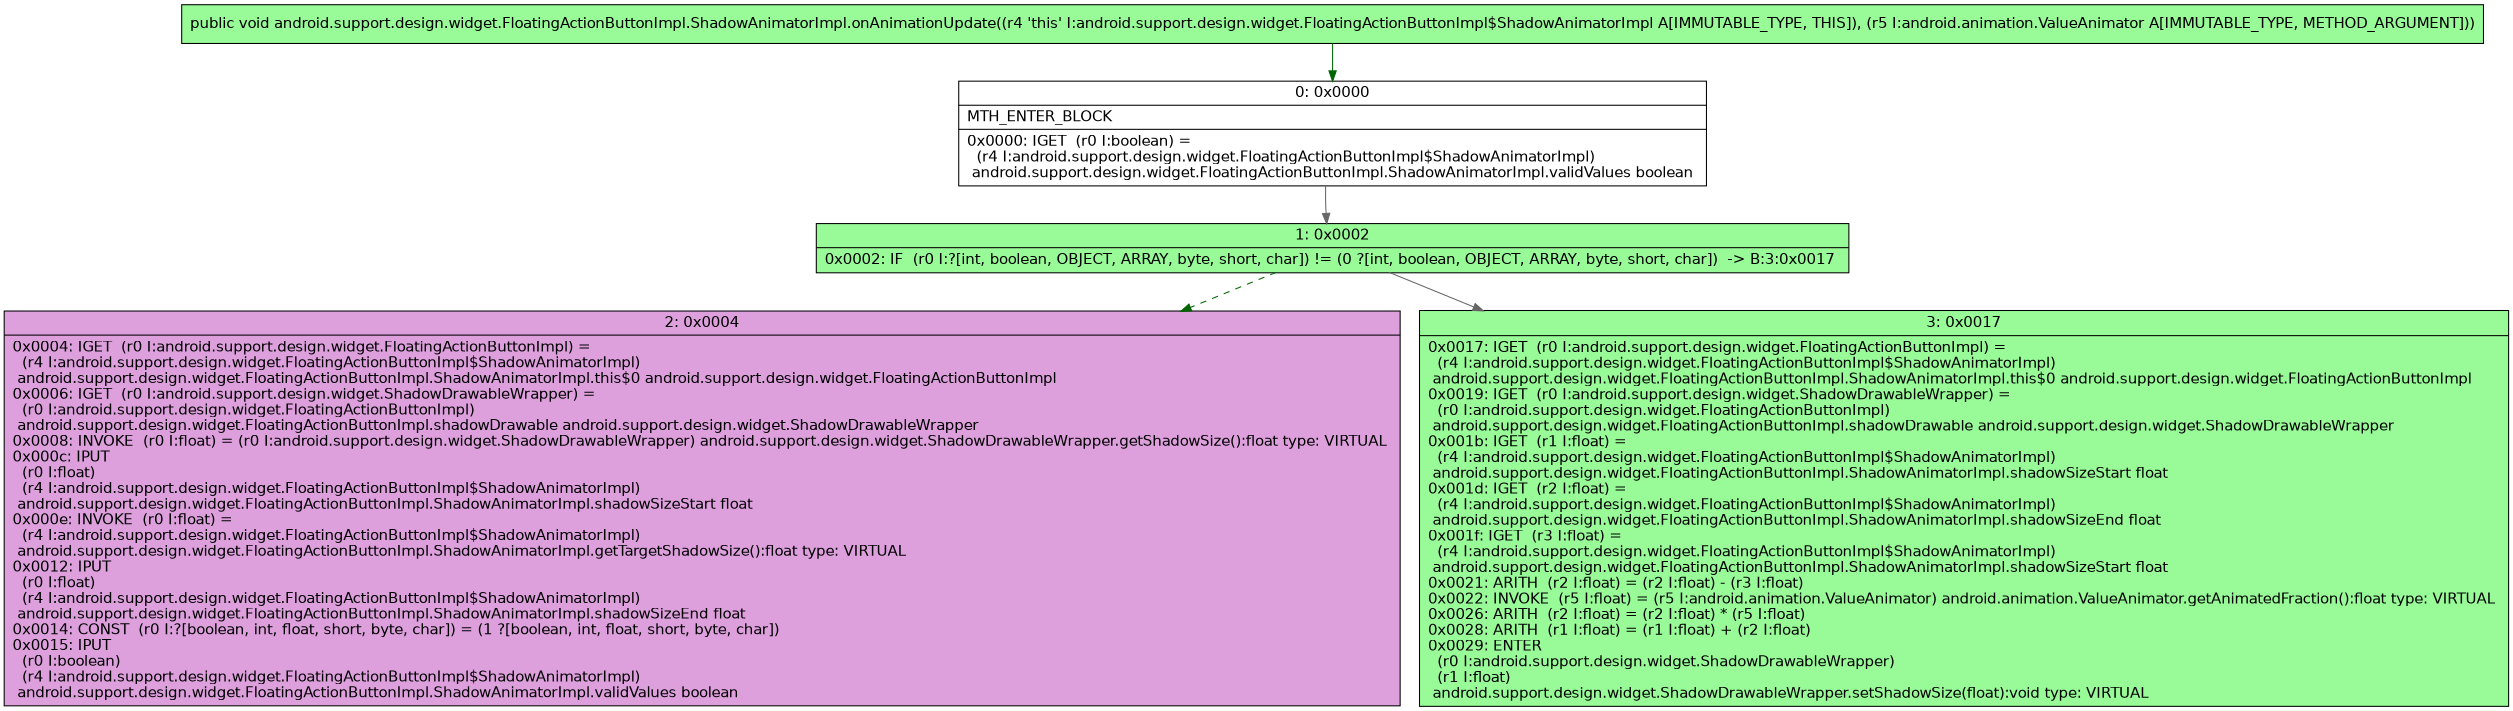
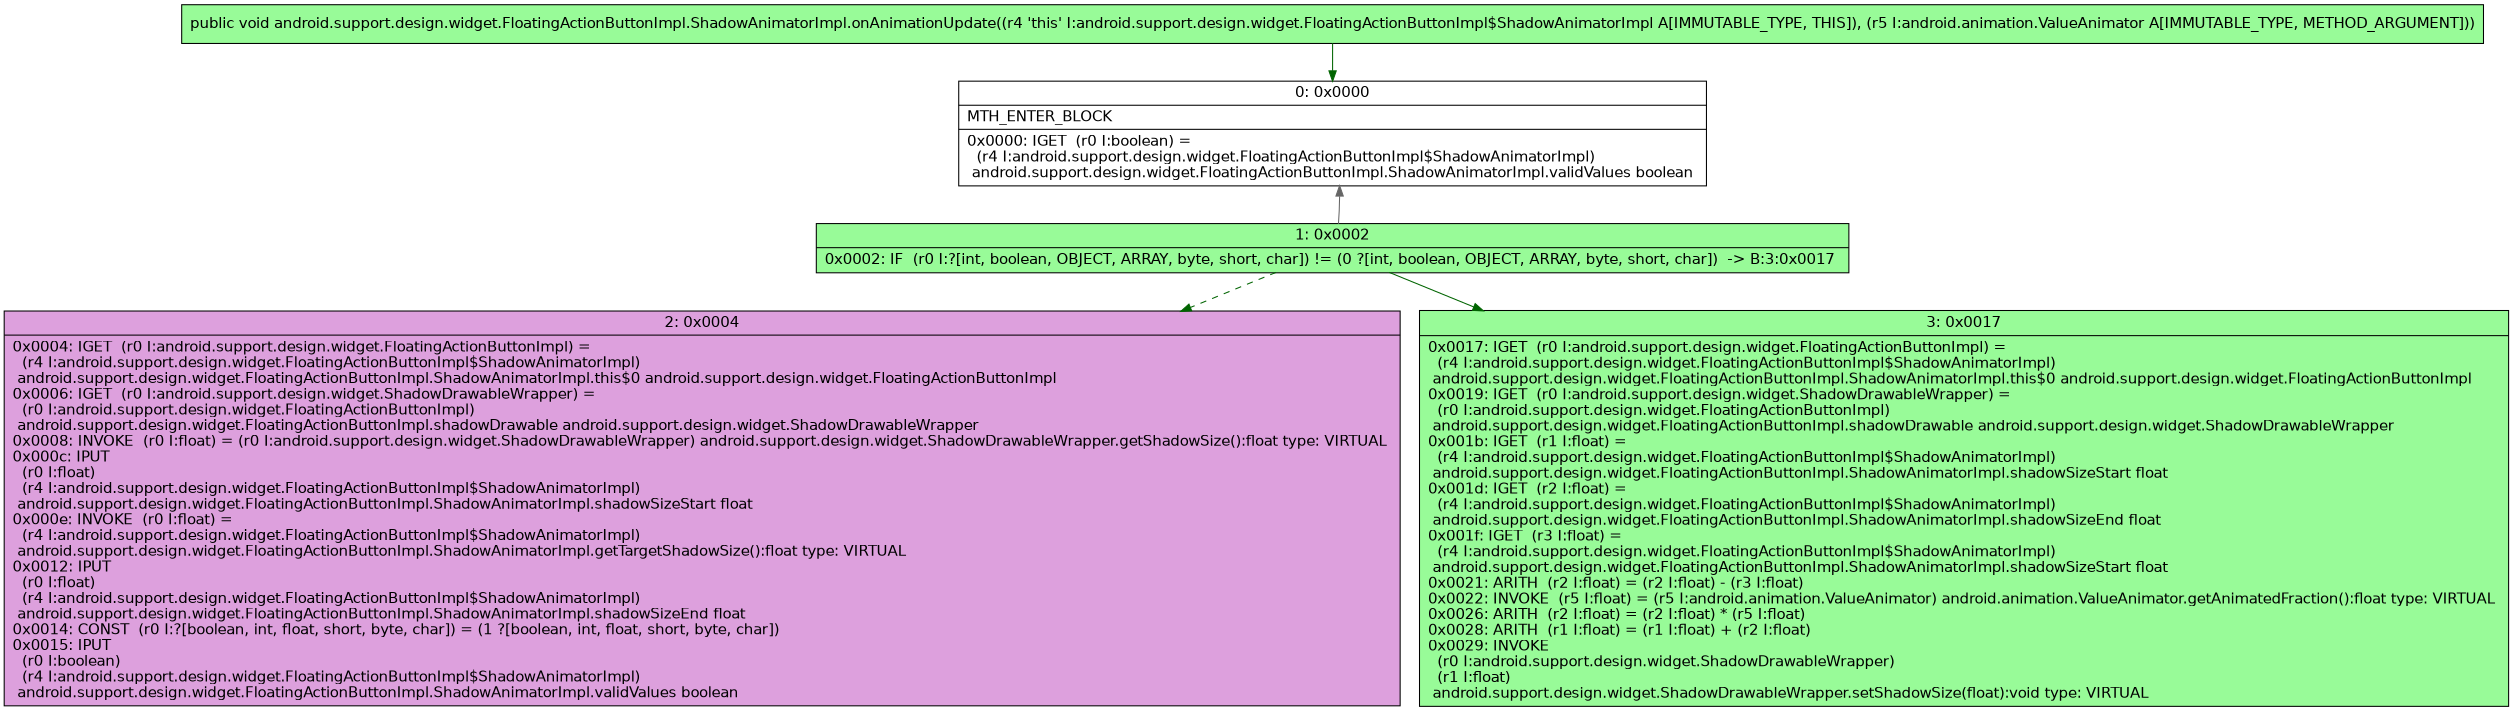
edge "0: 0x0000" -> "1: 0x0002": reversed
edge "1: 0x0002" -> "3: 0x0017": color gray40 -> darkgreen
node "3: 0x0017": text "0x0029: ENTER" -> "0x0029: INVOKE"
